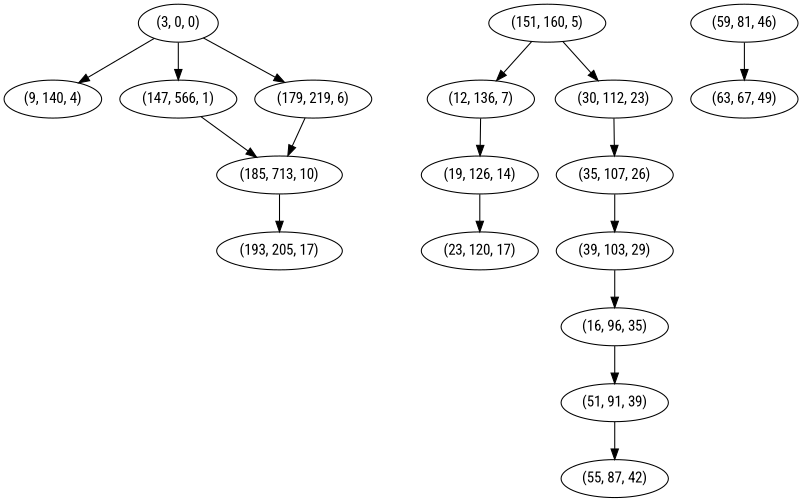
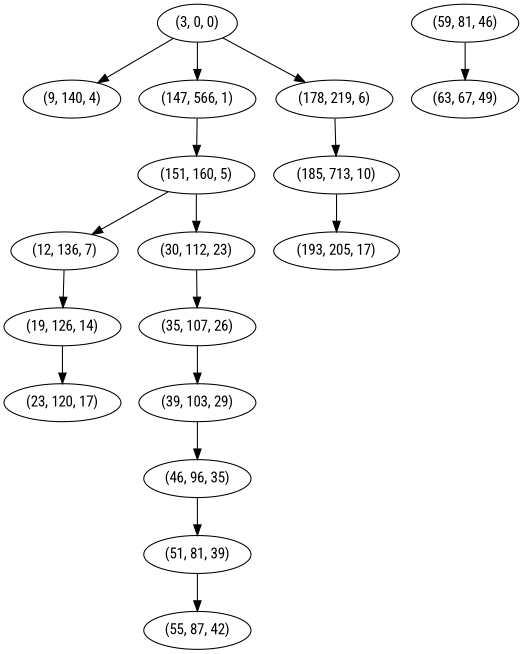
node "(179, 219, 6)": label "(179, 219, 6)" -> "(178, 219, 6)"
edge "(147, 566, 1)" -> "(185, 713, 10)": now "(147, 566, 1)" -> "(151, 160, 5)"
node "(16, 96, 35)": label "(16, 96, 35)" -> "(46, 96, 35)"
node "(51, 91, 39)": label "(51, 91, 39)" -> "(51, 81, 39)"
